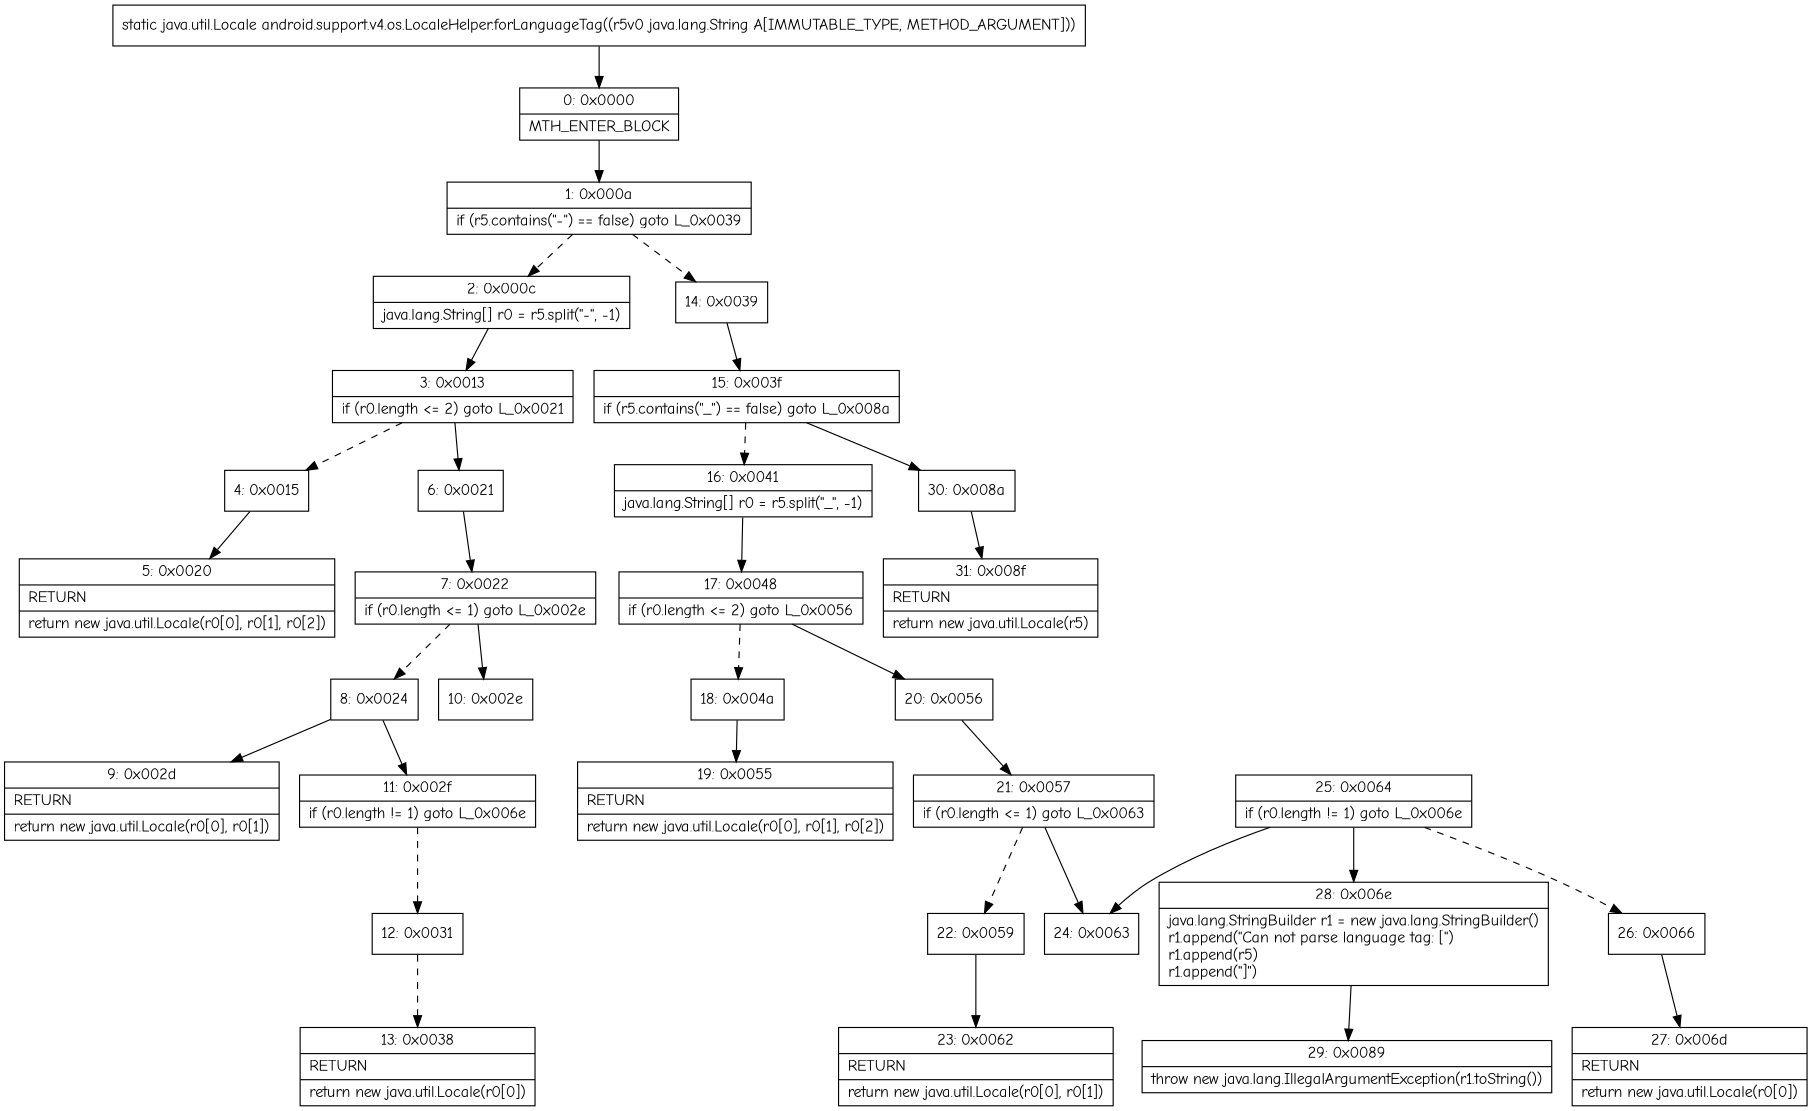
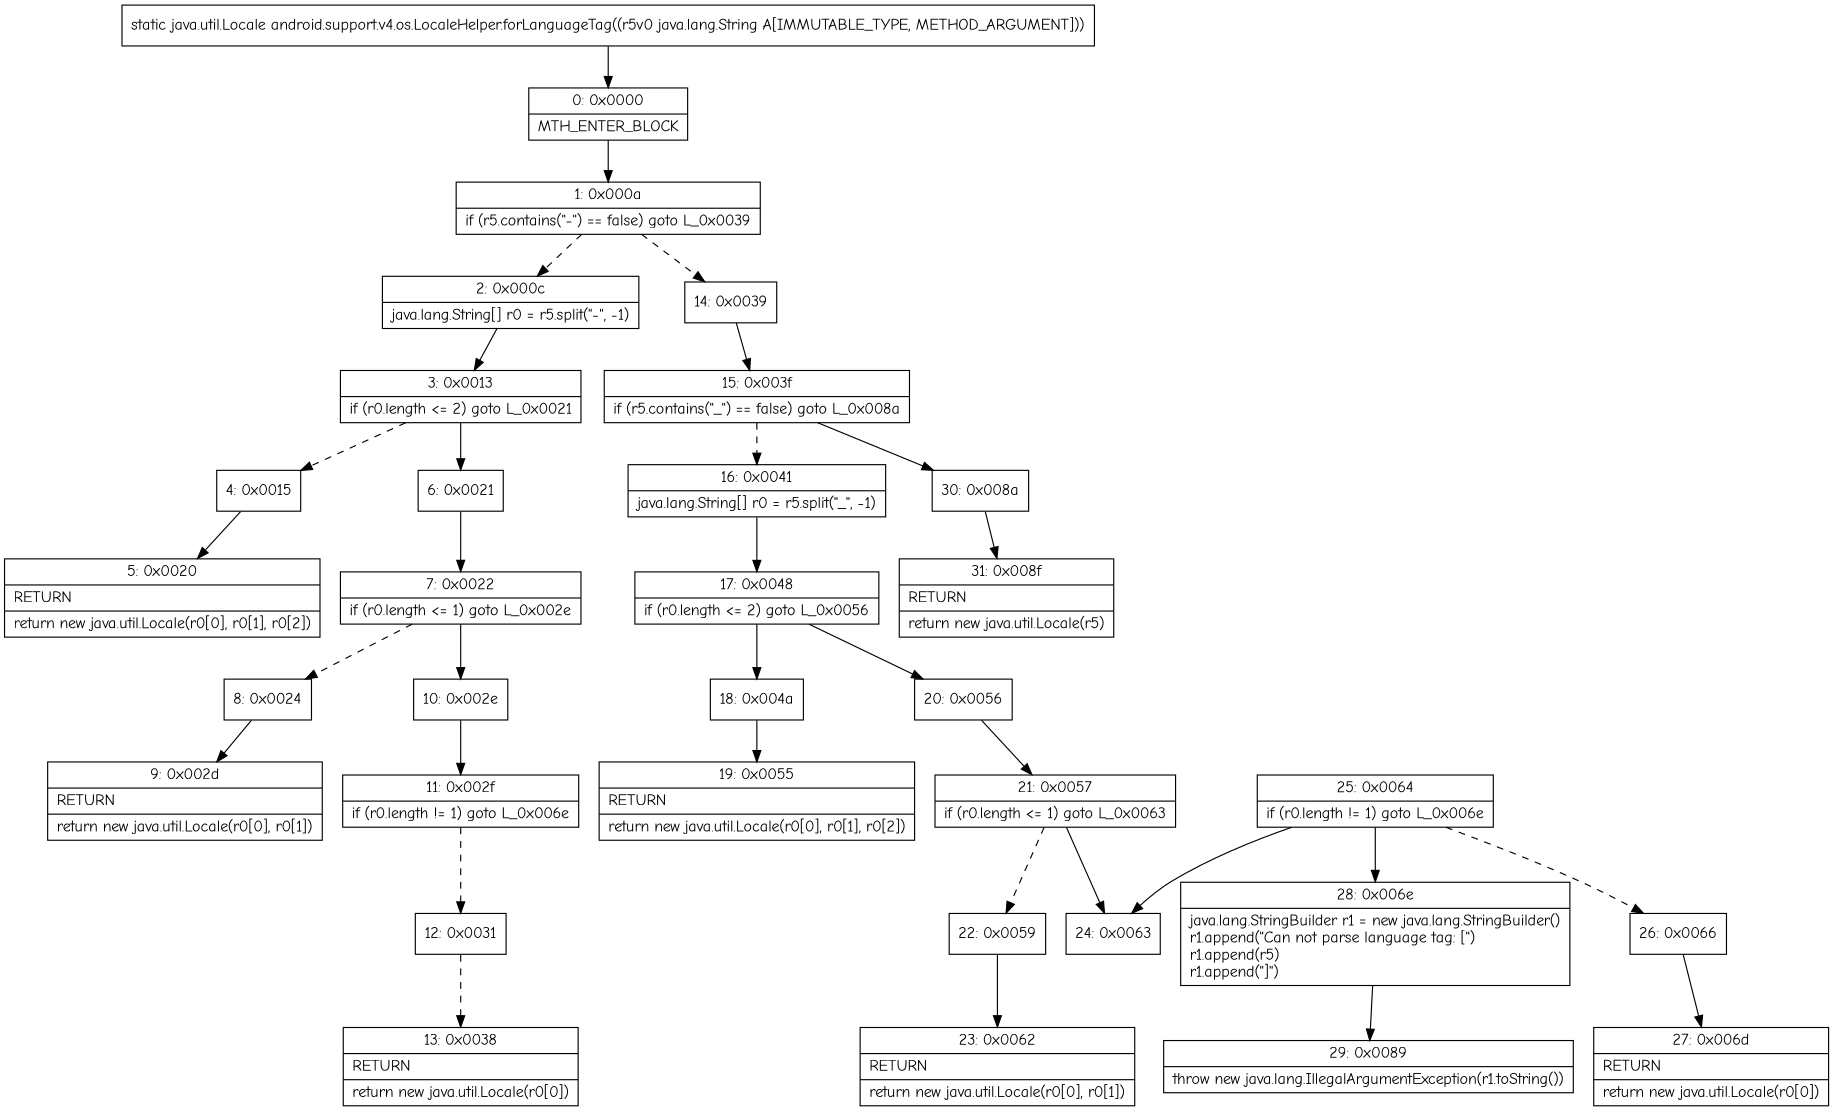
edge "17: 0x0048" -> "18: 0x004a": style dashed -> solid
edge "8: 0x0024" -> "11: 0x002f": now "10: 0x002e" -> "11: 0x002f"
